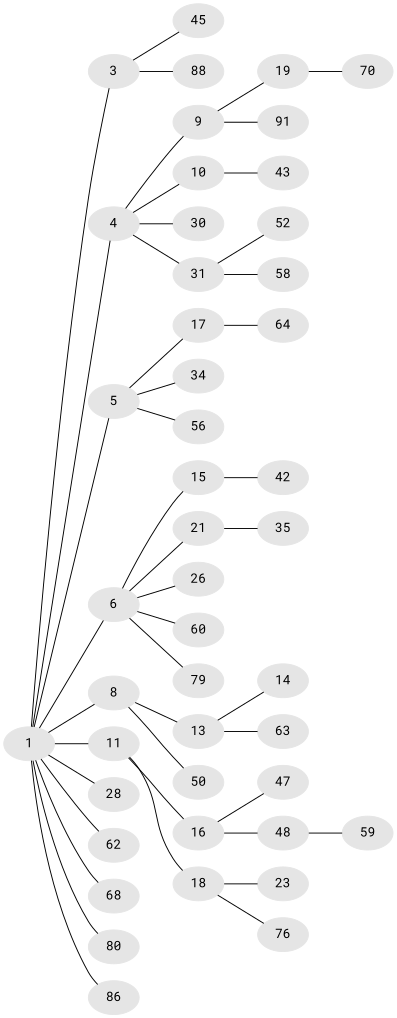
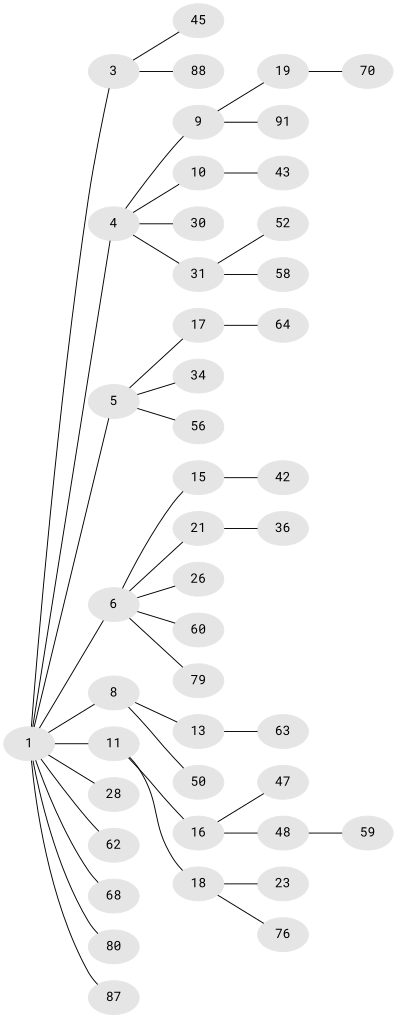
node "35": label "35" -> "36"
node "14": removed
node "86": label "86" -> "87"
